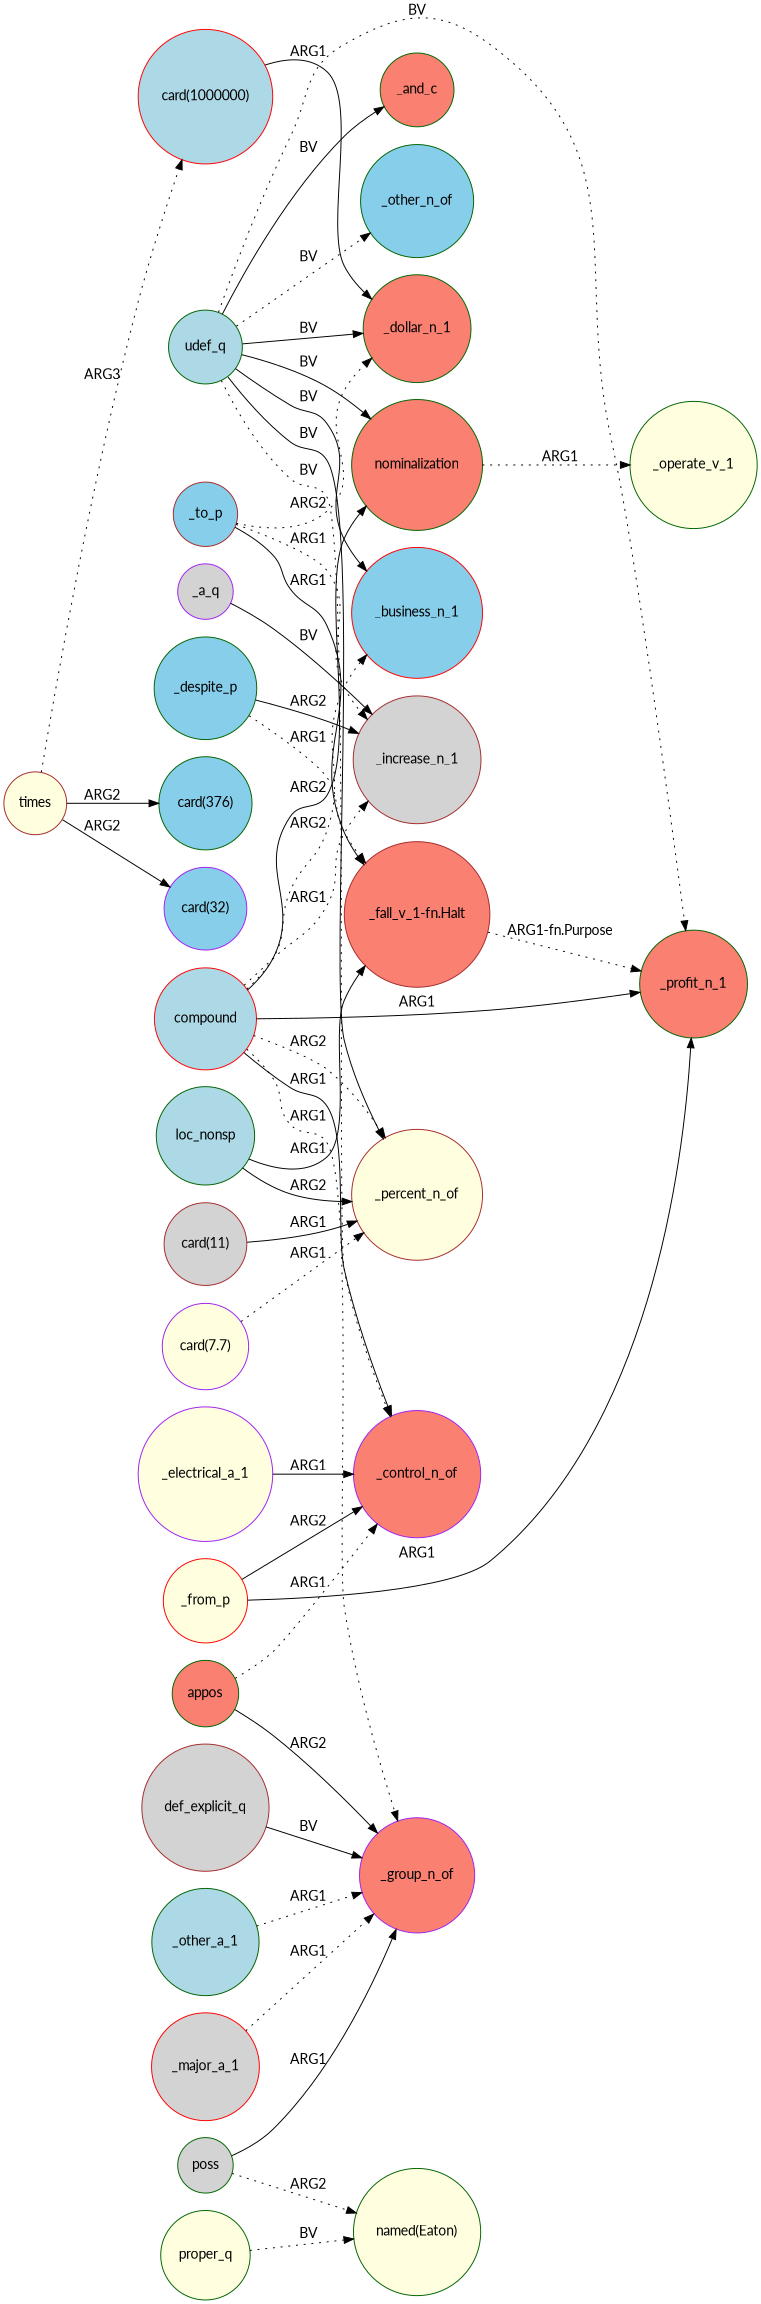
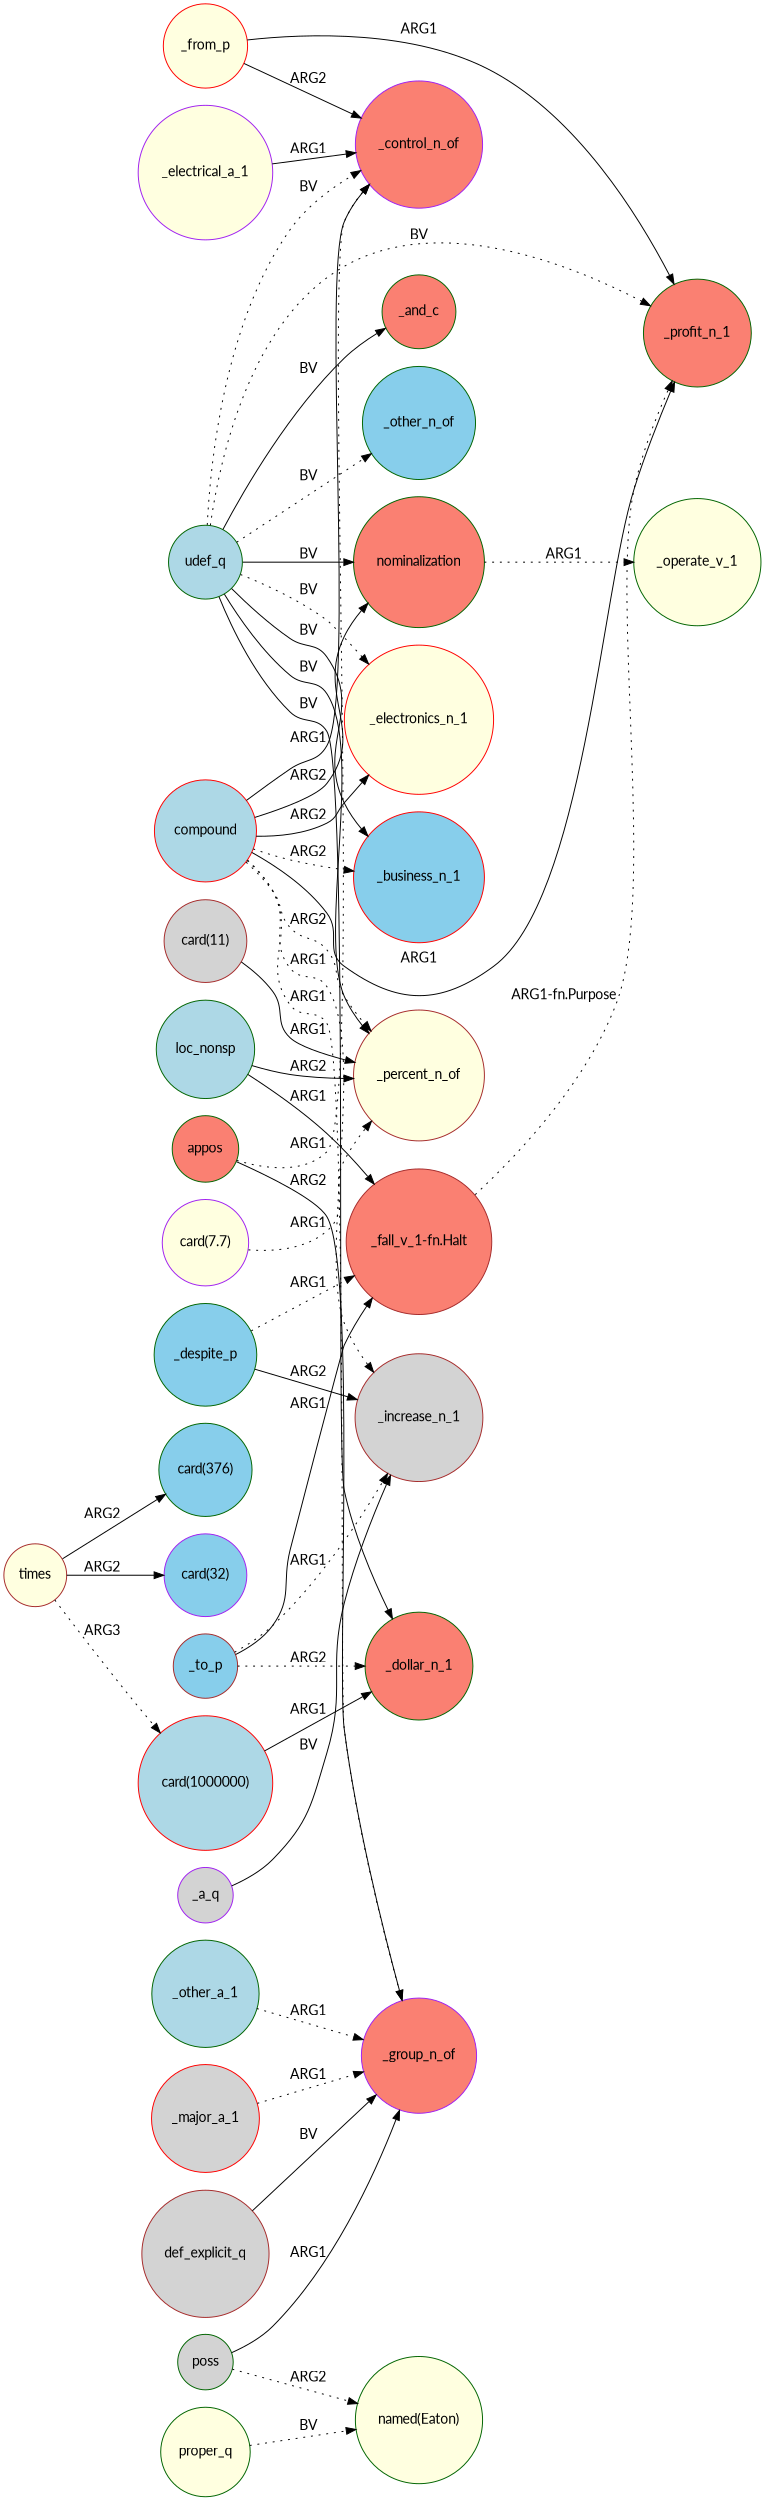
node "_electronics_n_1": added
